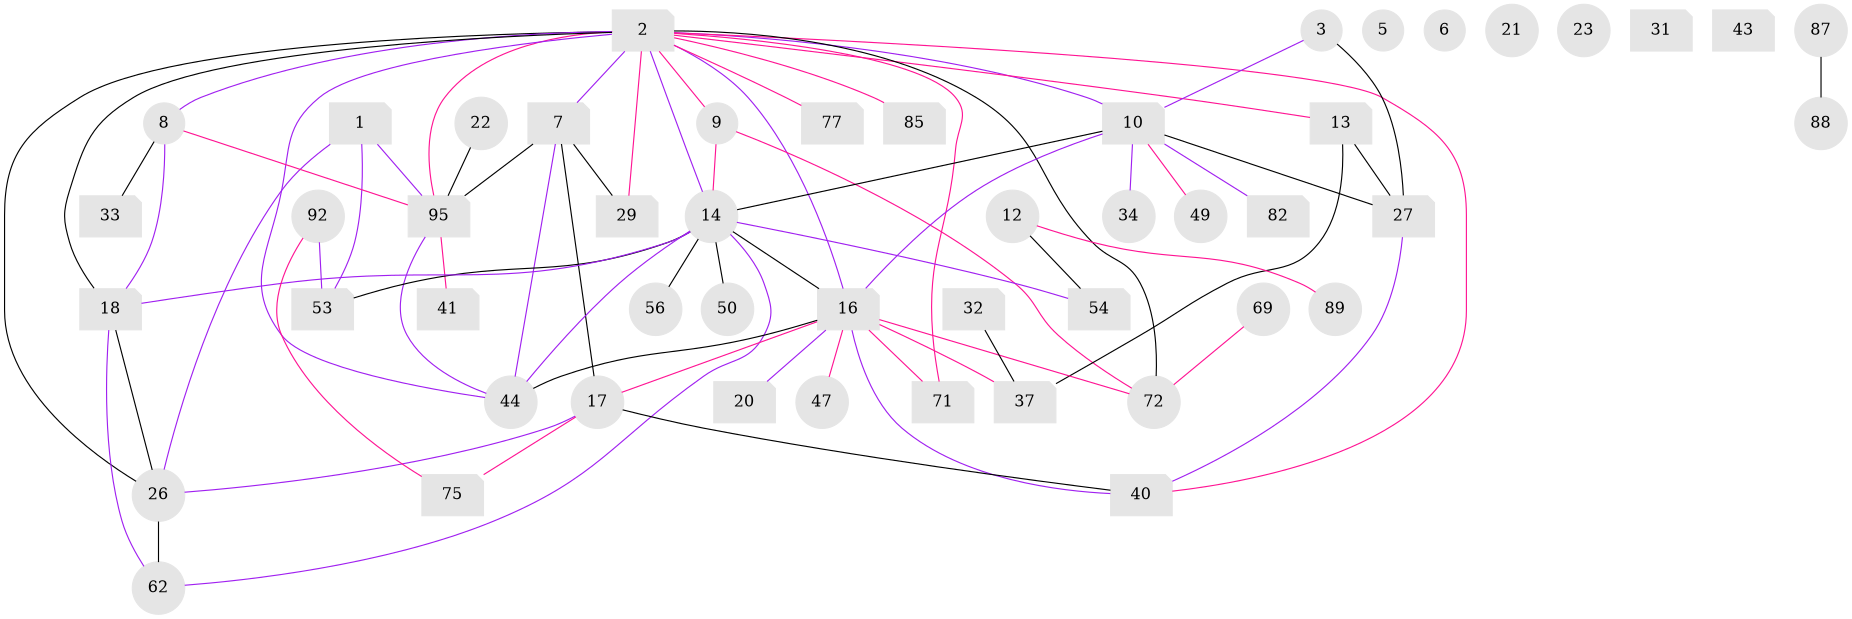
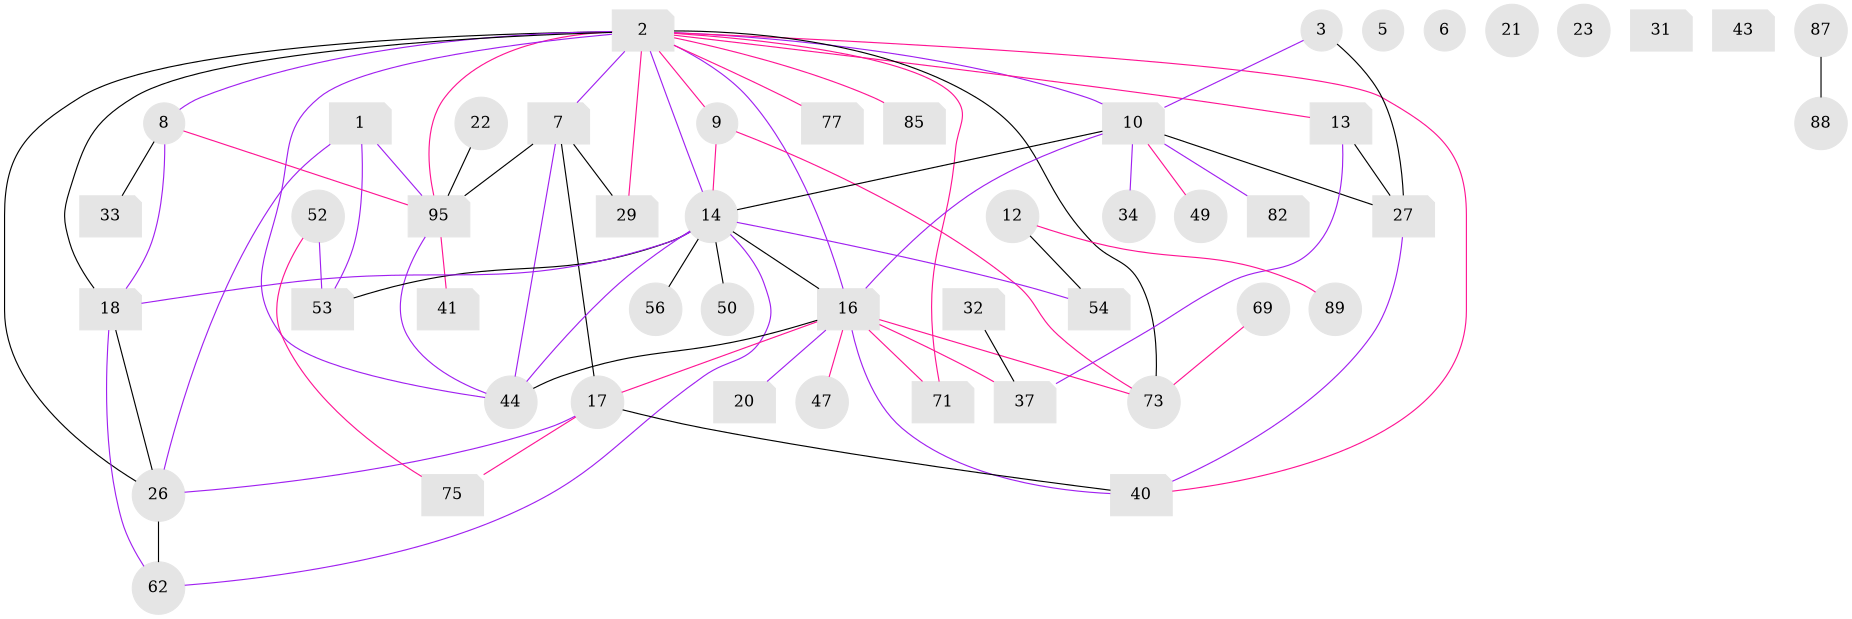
node "92": label "92" -> "52"
edge "13" -- "37": color black -> purple
node "72": label "72" -> "73"
